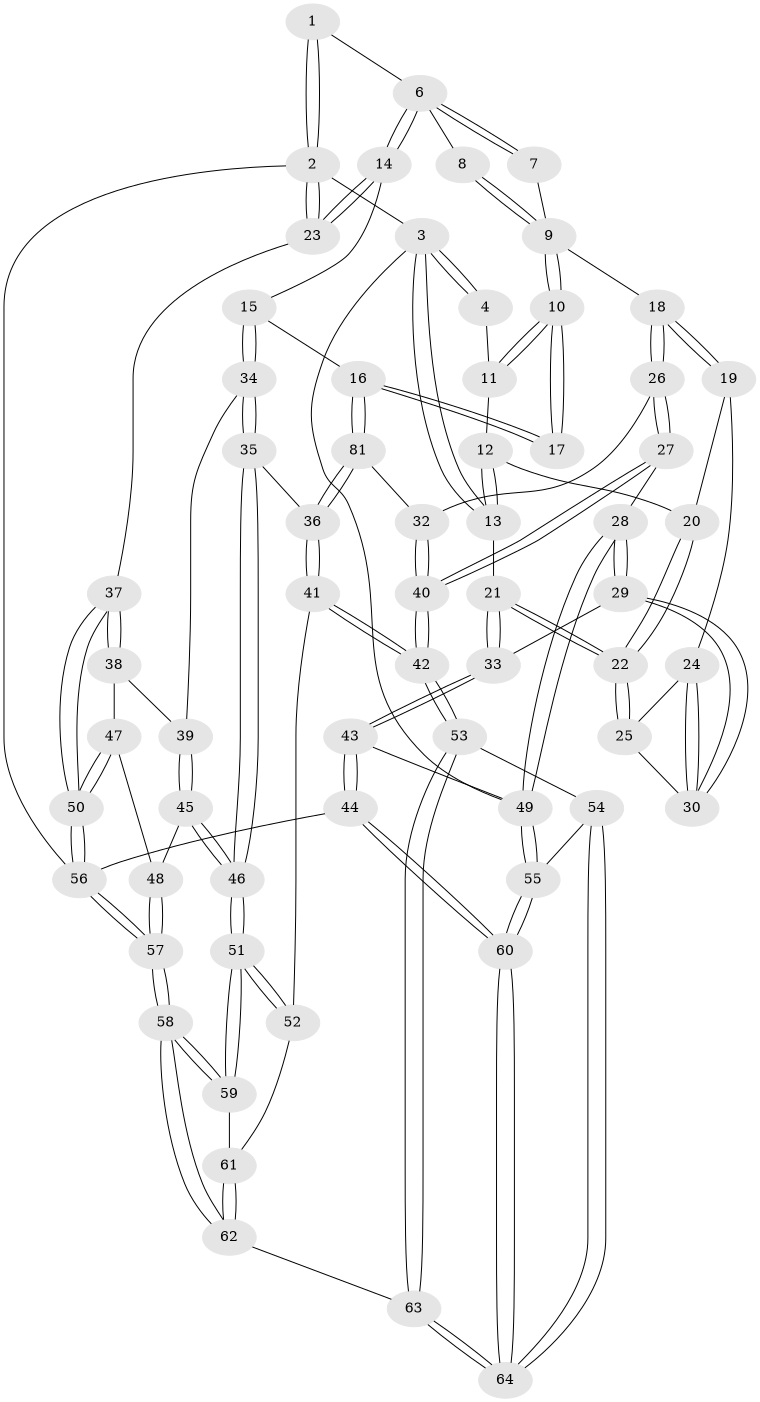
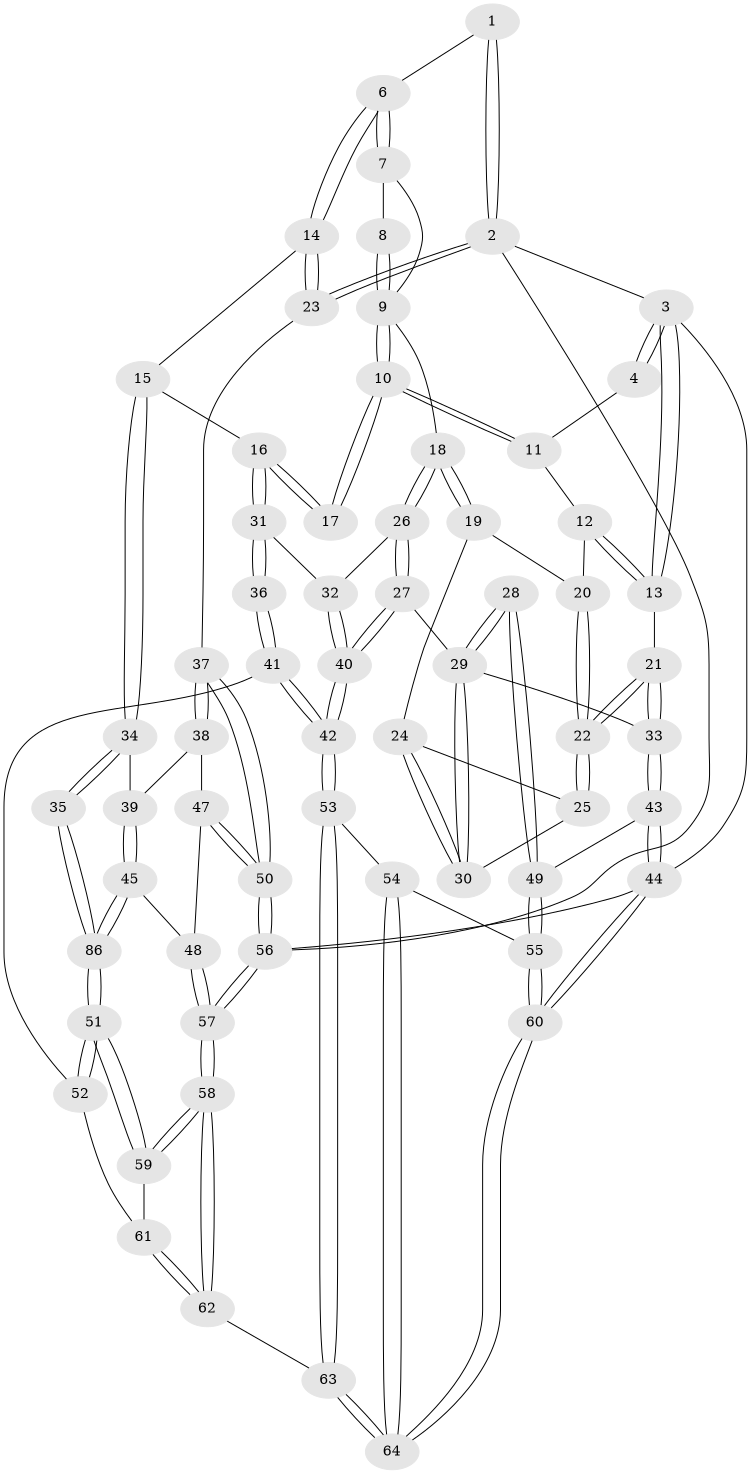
edge "6" -- "8": now "7" -- "8"
node "81": label "81" -> "31"
edge "35" -- "36": removed
edge "27" -- "28": now "27" -- "29"
edge "3" -- "49": now "3" -- "44"
node "46": label "46" -> "86"
